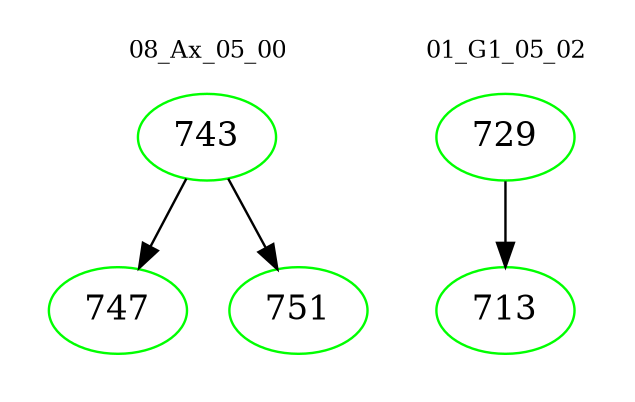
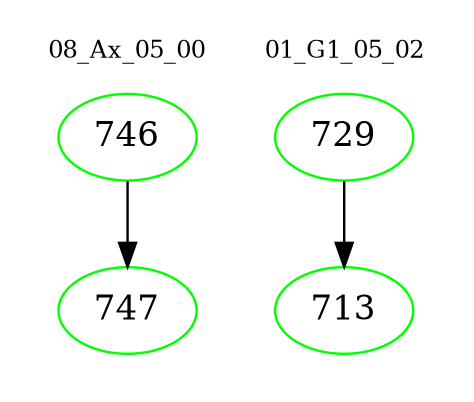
node "743": label "743" -> "746"
node "751": removed
